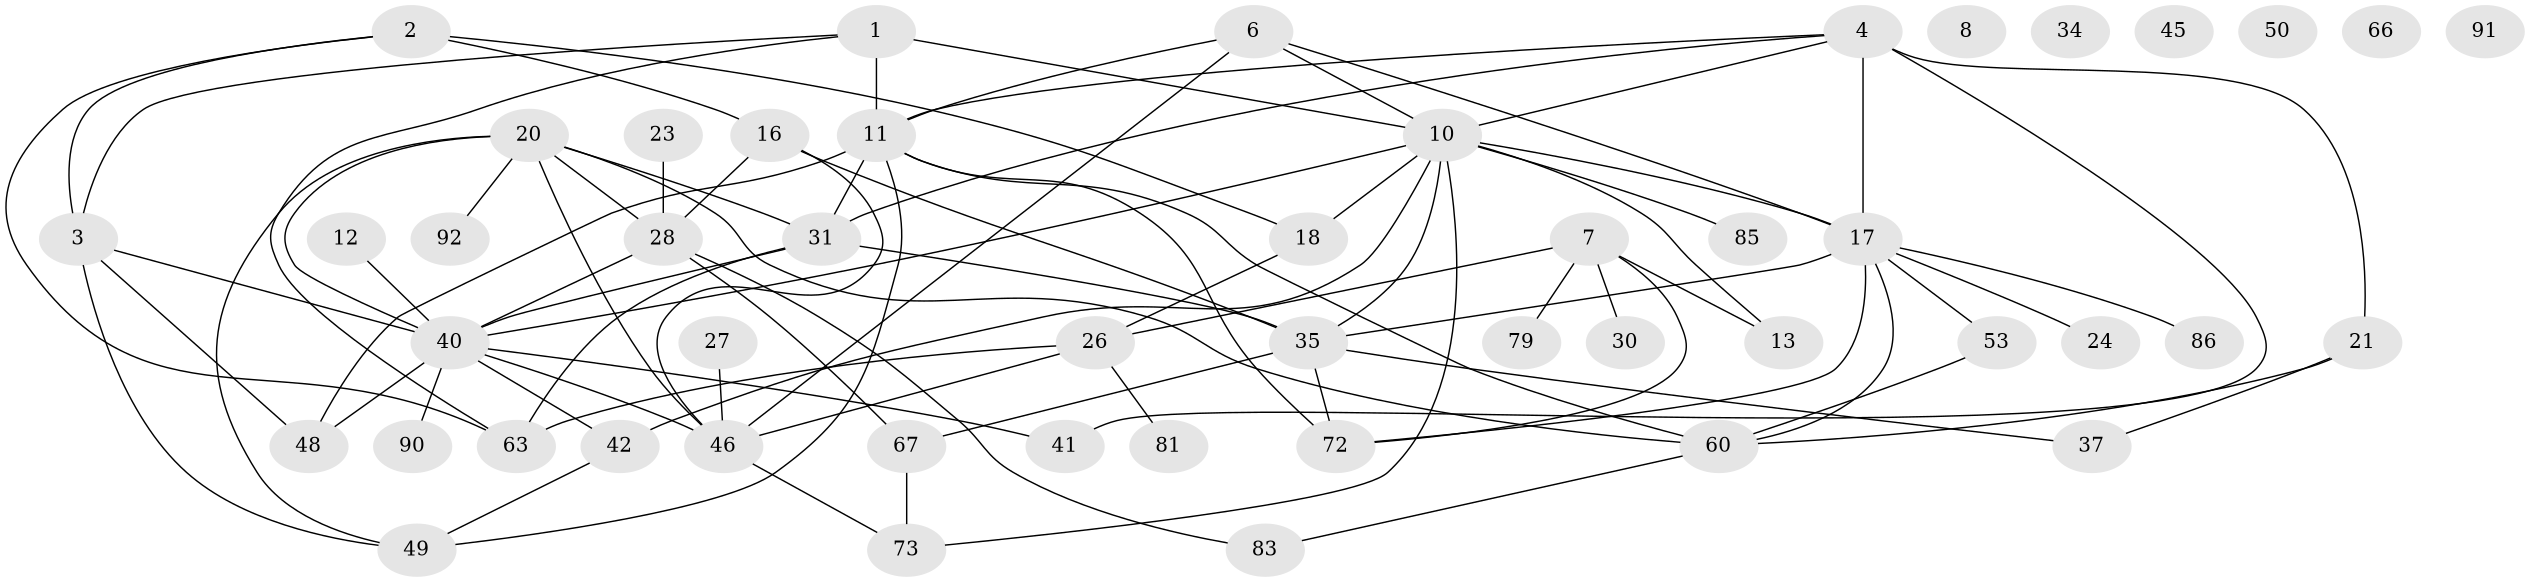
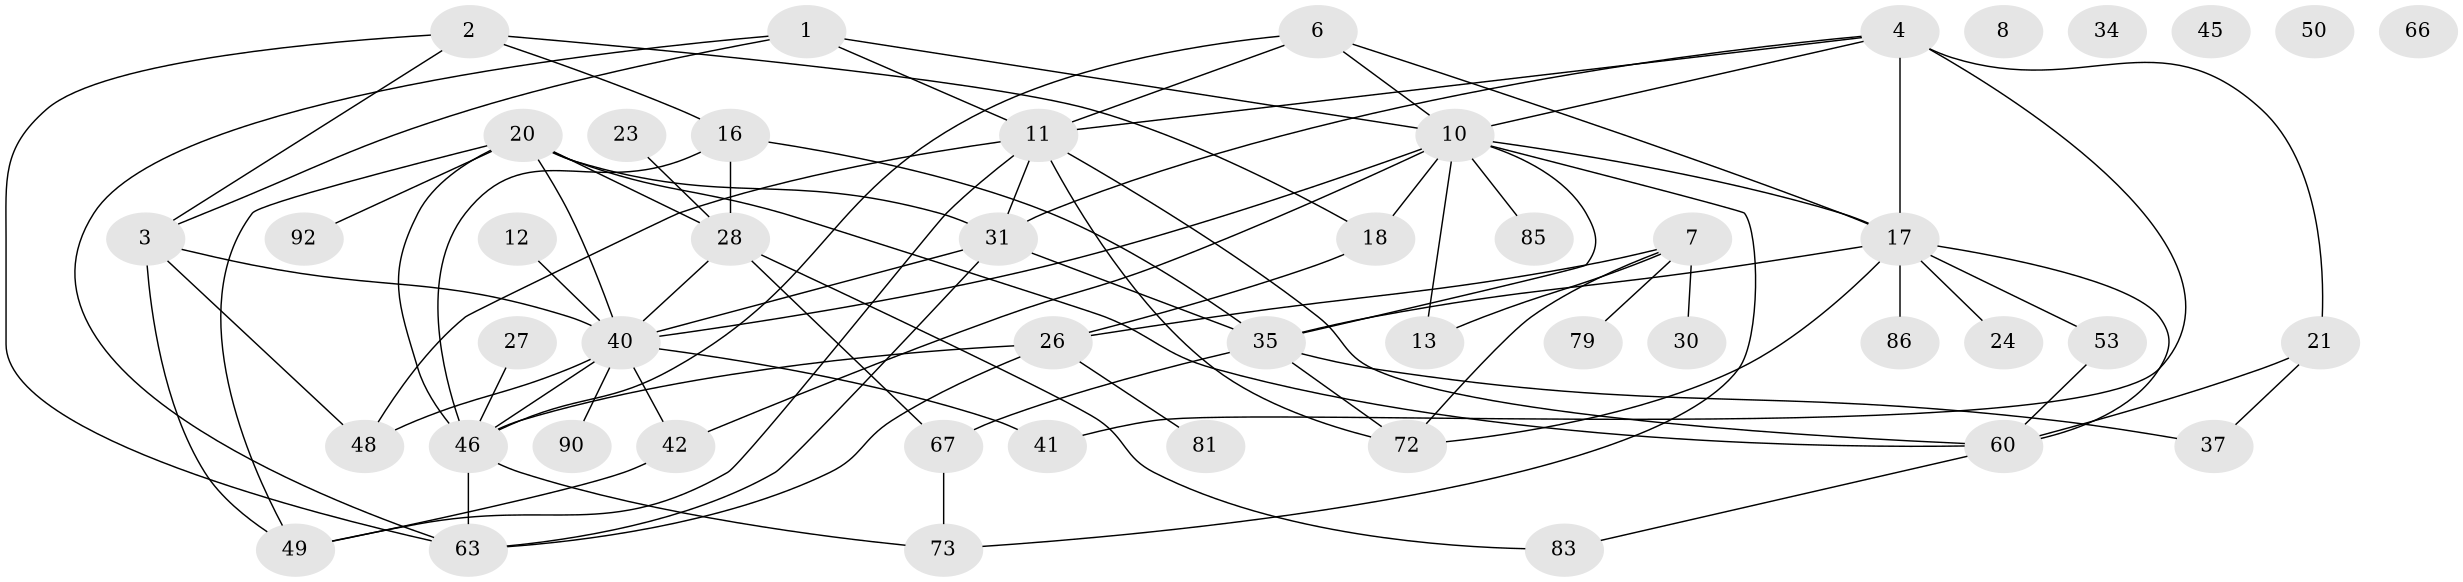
node "91": removed
edge "46" -- "63": added
